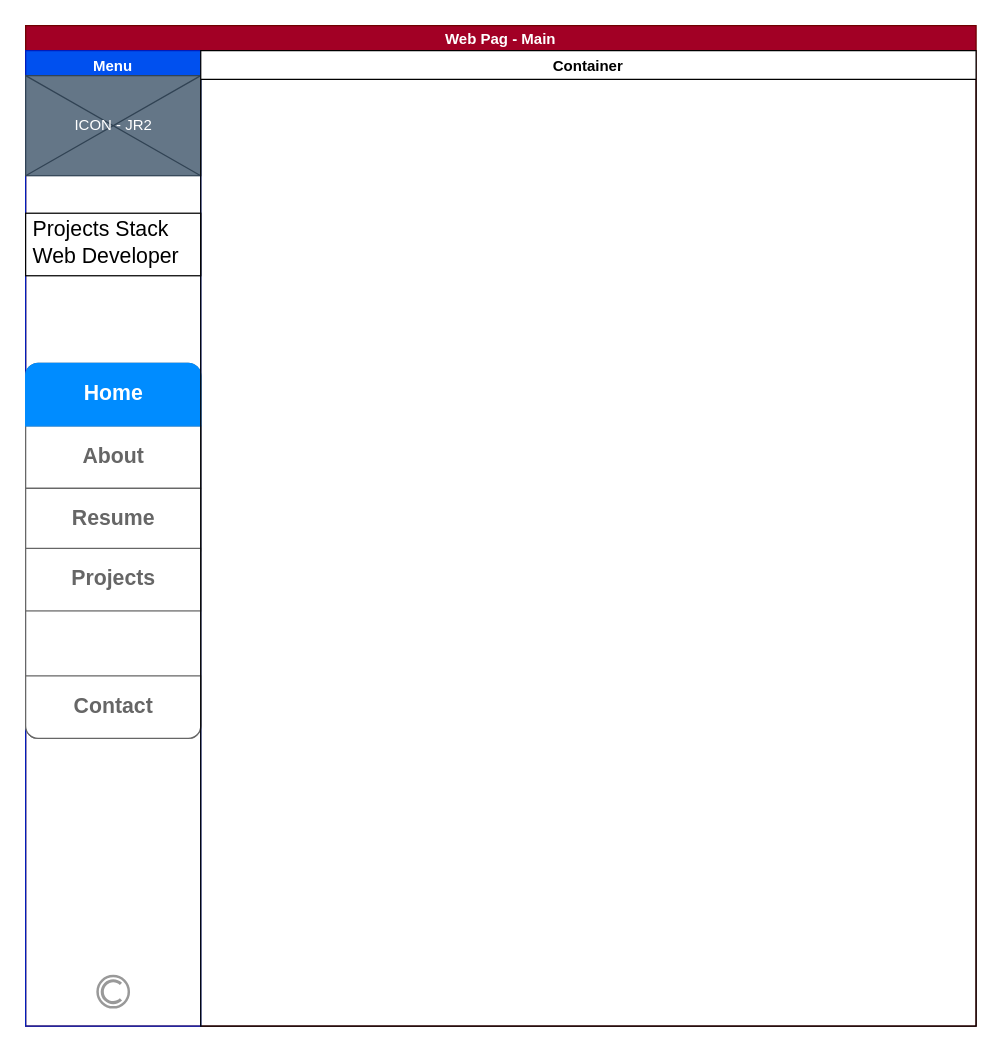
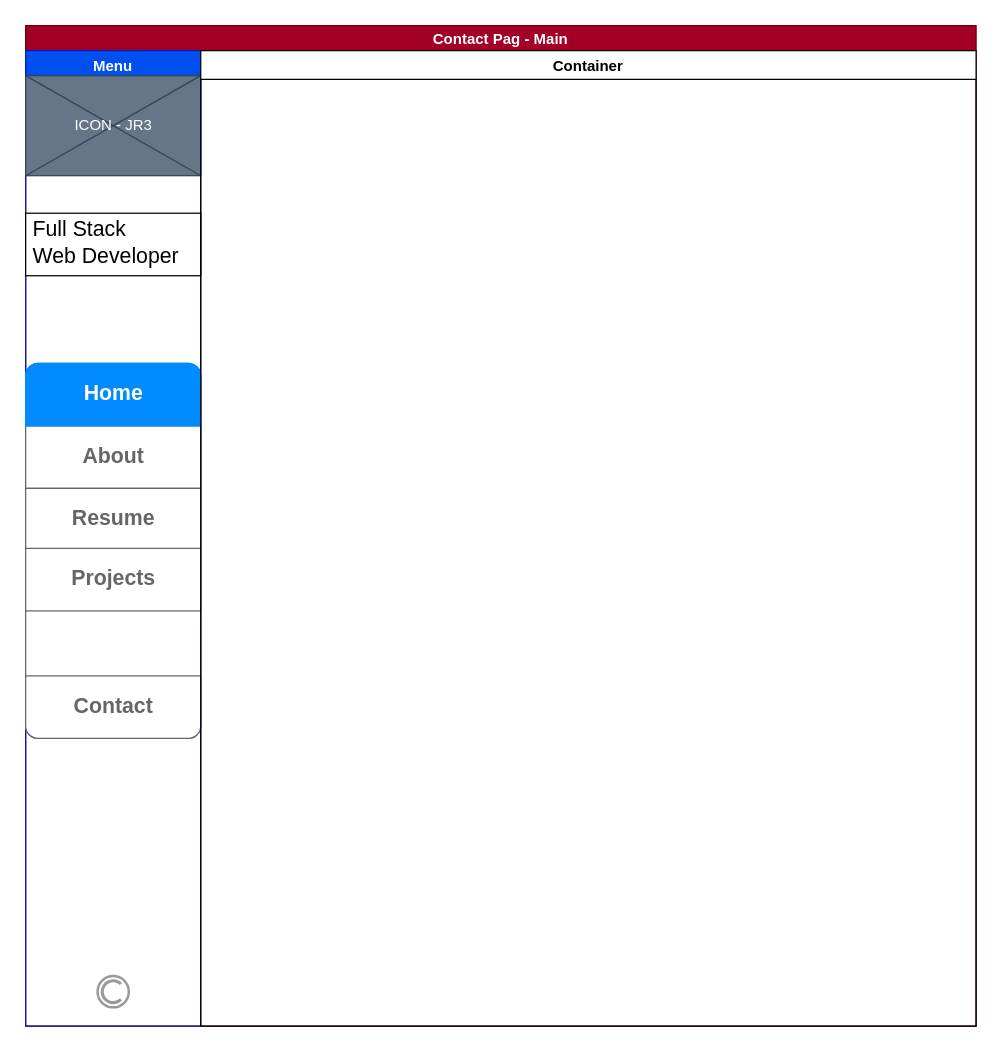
node "Web Pag - Main": label "Web Pag - Main" -> "Contact Pag - Main"
node "ICON - JR2": label "ICON - JR2" -> "ICON - JR3"
node "Projects Stack Web Developer": label "Projects Stack Web Developer" -> "Full Stack Web Developer"
